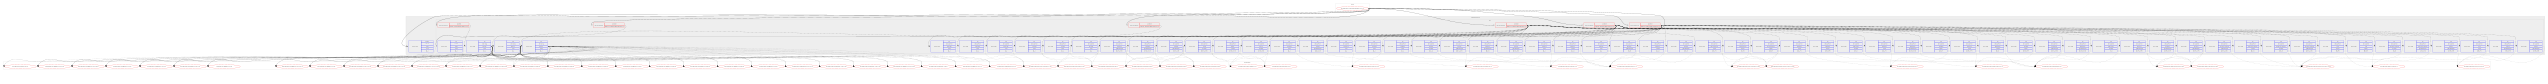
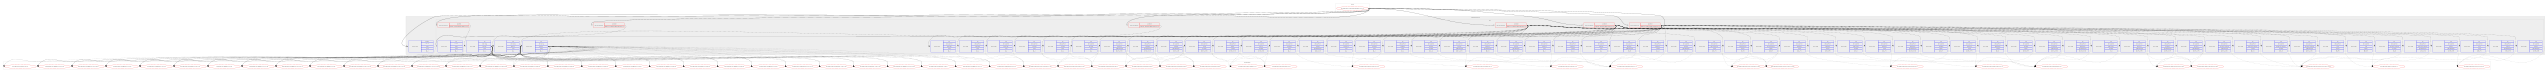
node "portage://dev-lang/python-3.12.5_p1": added
